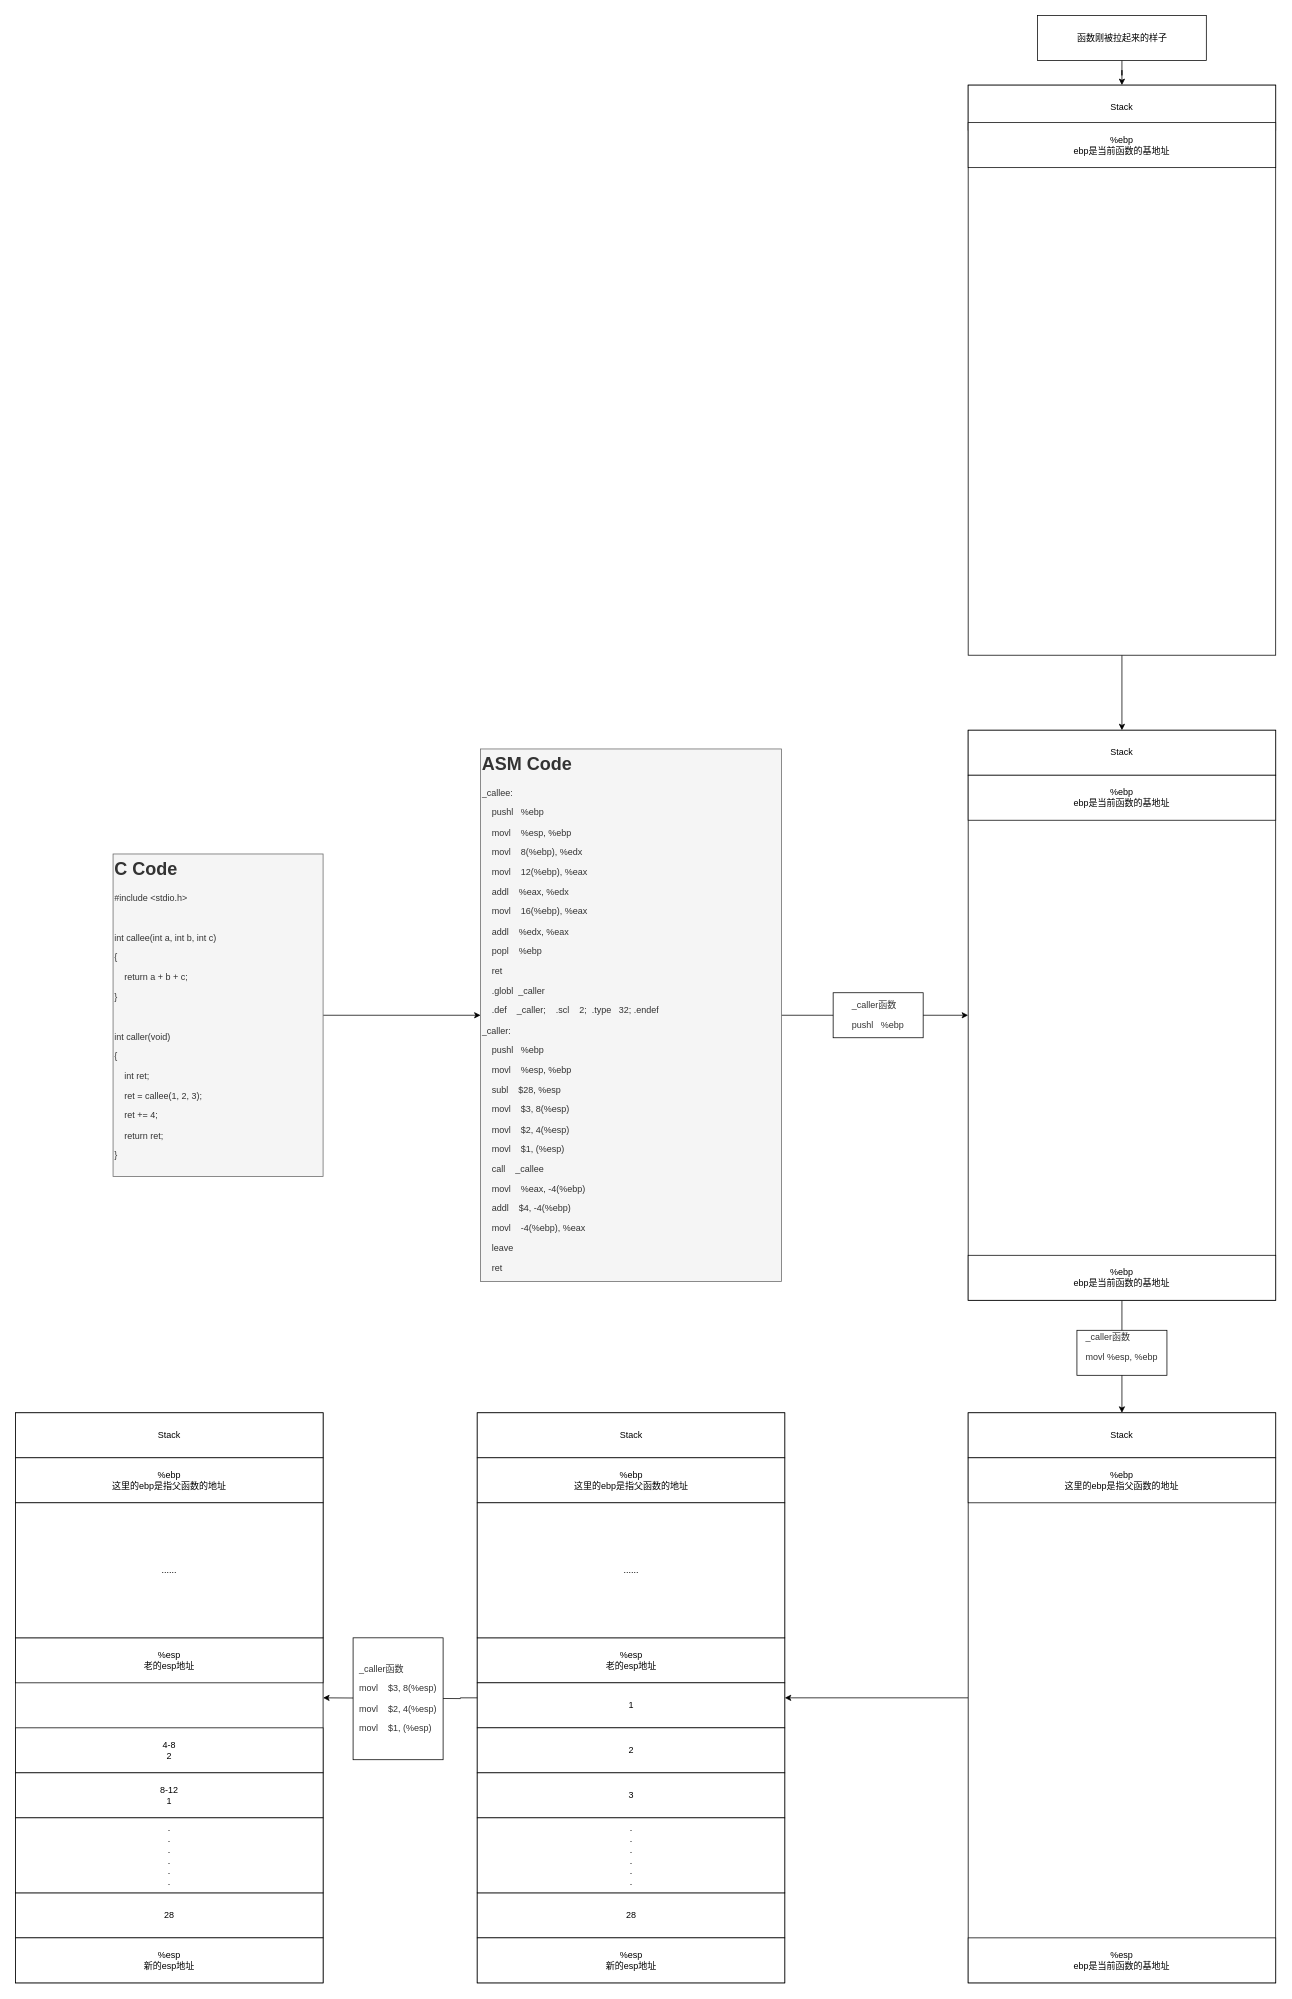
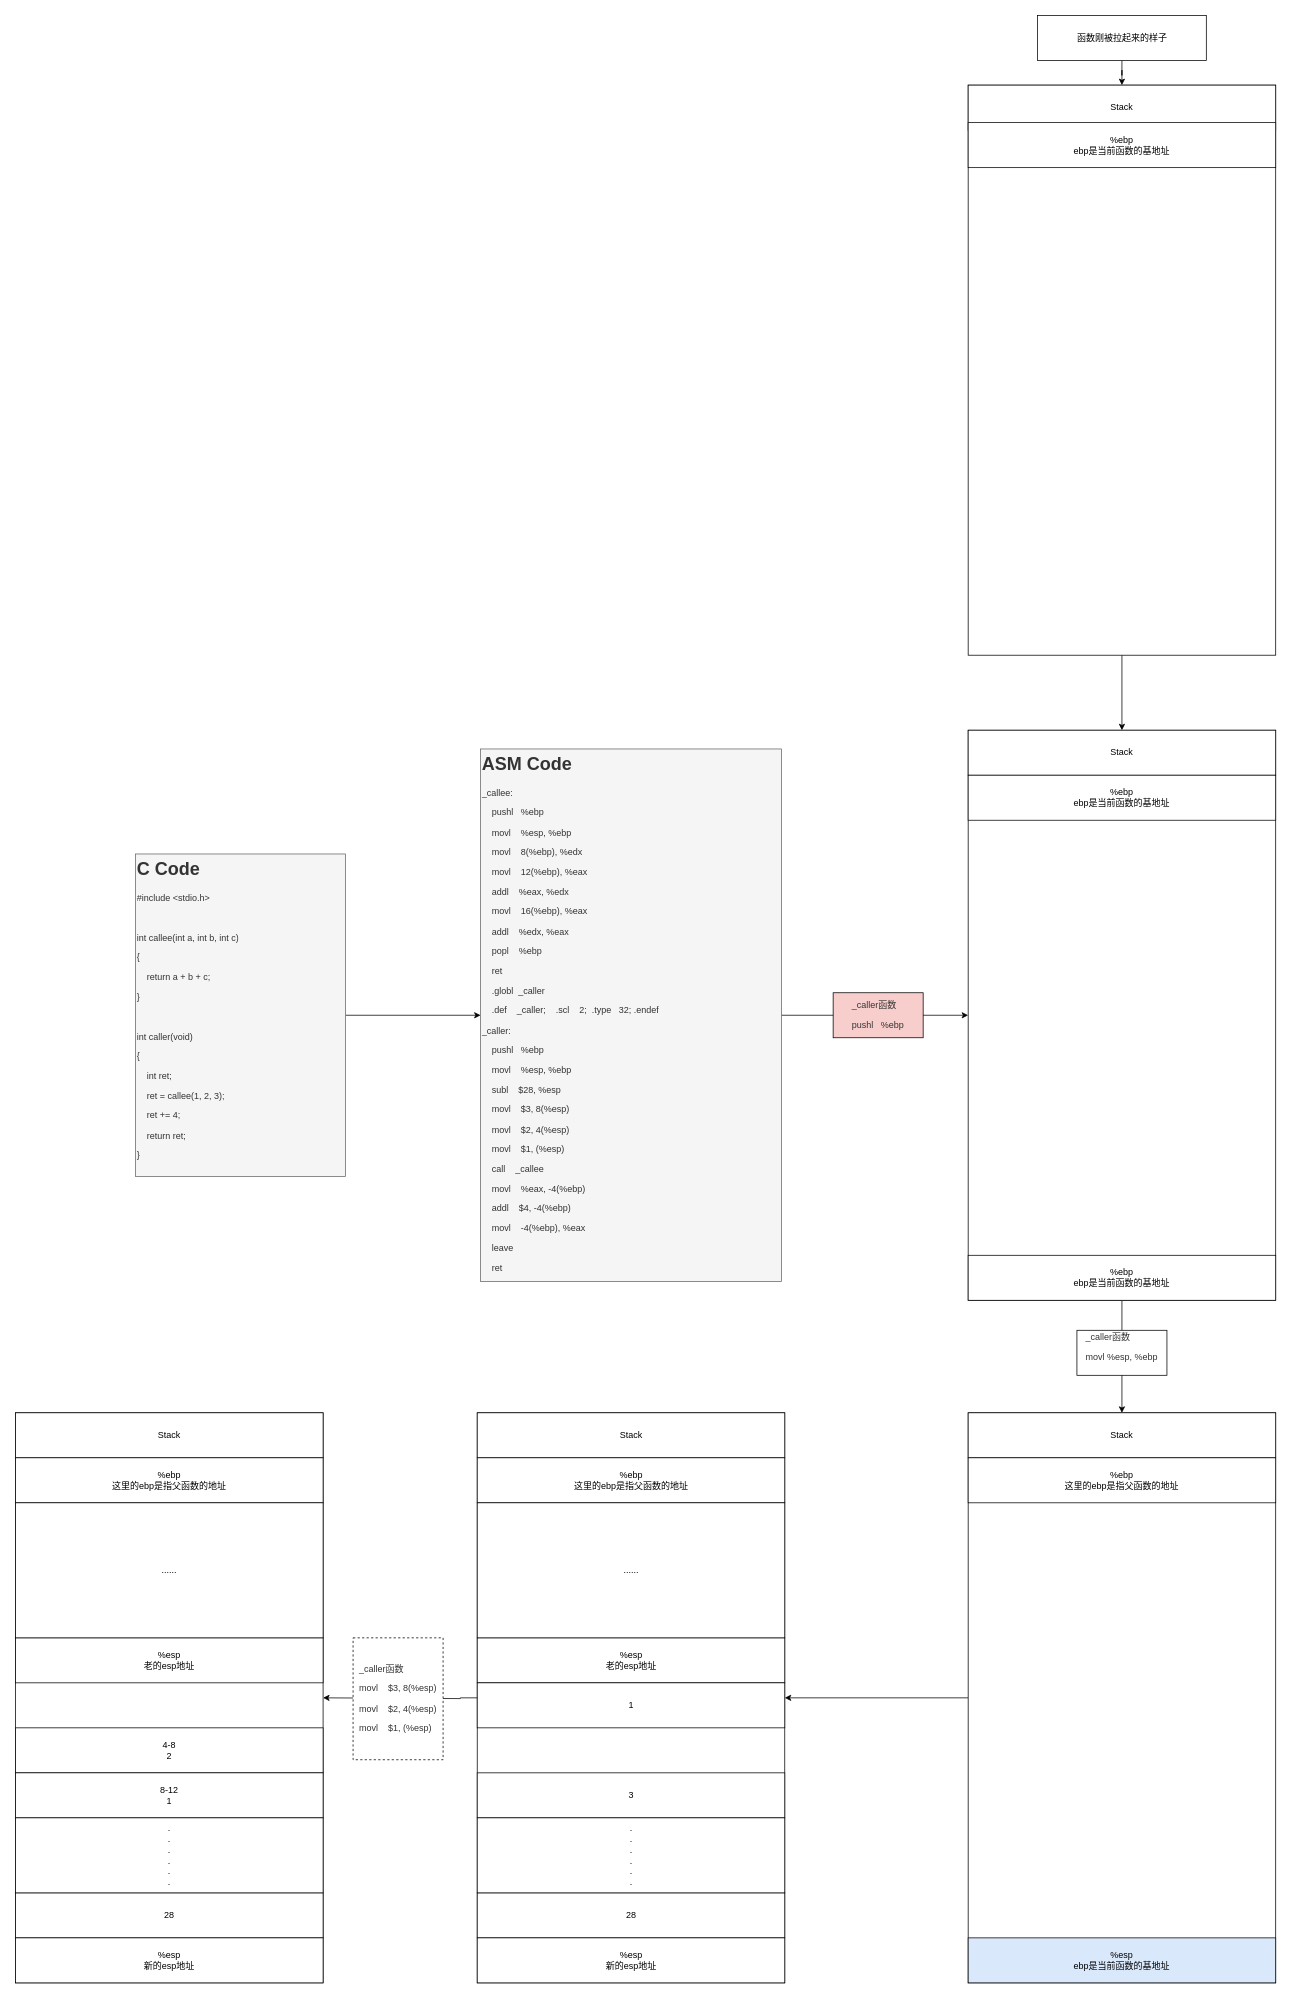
node "C Code#include <stdio.h> int callee(int a, int b, int c) { return a + b + c; } int caller(void) { int ret; ret = callee(1, 2, 3); ret += 4; return ret; }": moved (218, 1015) -> (240, 1015)
node "_caller函数 pushl %ebp": fillcolor #ffffff -> #f8cecc
node "_caller函数 movl $3, 8(%esp) movl $2, 4(%esp) movl $1, (%esp)": style solid -> dashed
node "2": removed
node "%esp ebp是当前函数的基地址": fillcolor #ffffff -> #dae8fc
